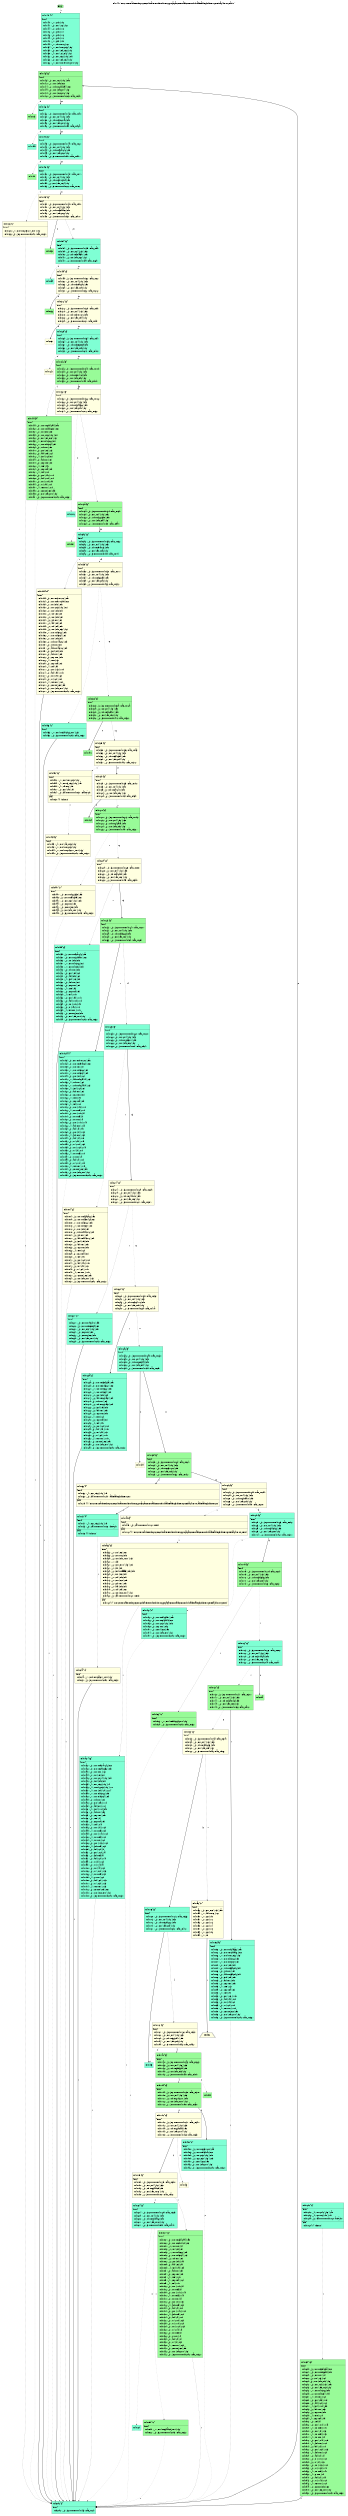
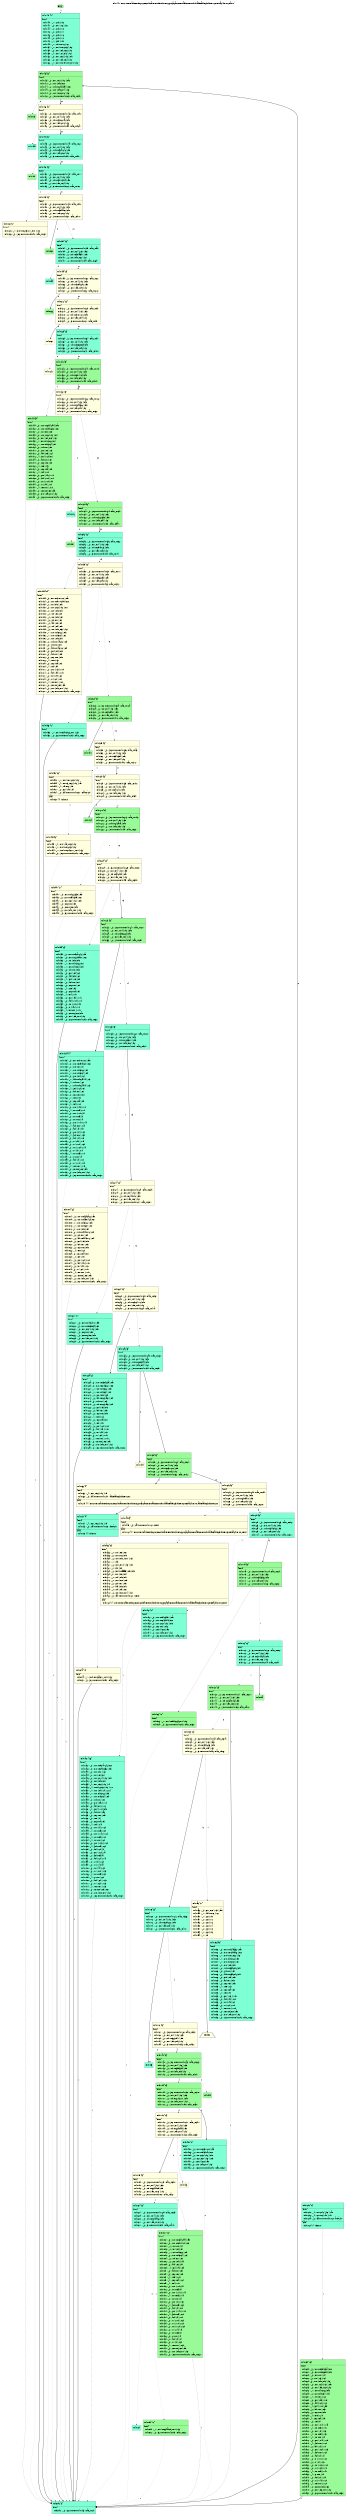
node "0x401486 [22]": fillcolor aquamarine -> lightyellow
